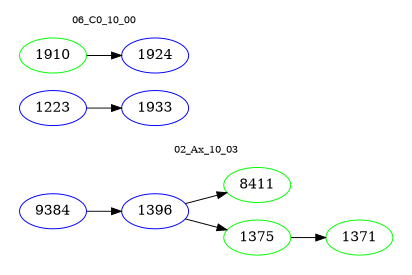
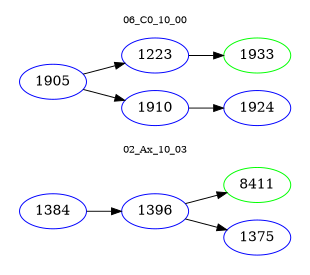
node "1910": color green -> blue
node "1905": added
node "1933": color blue -> green
node "9384": label "9384" -> "1384"
node "1375": color green -> blue
node "1371": removed
